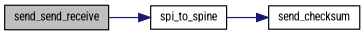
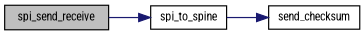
node "send_send_receive": label "send_send_receive" -> "spi_send_receive"
